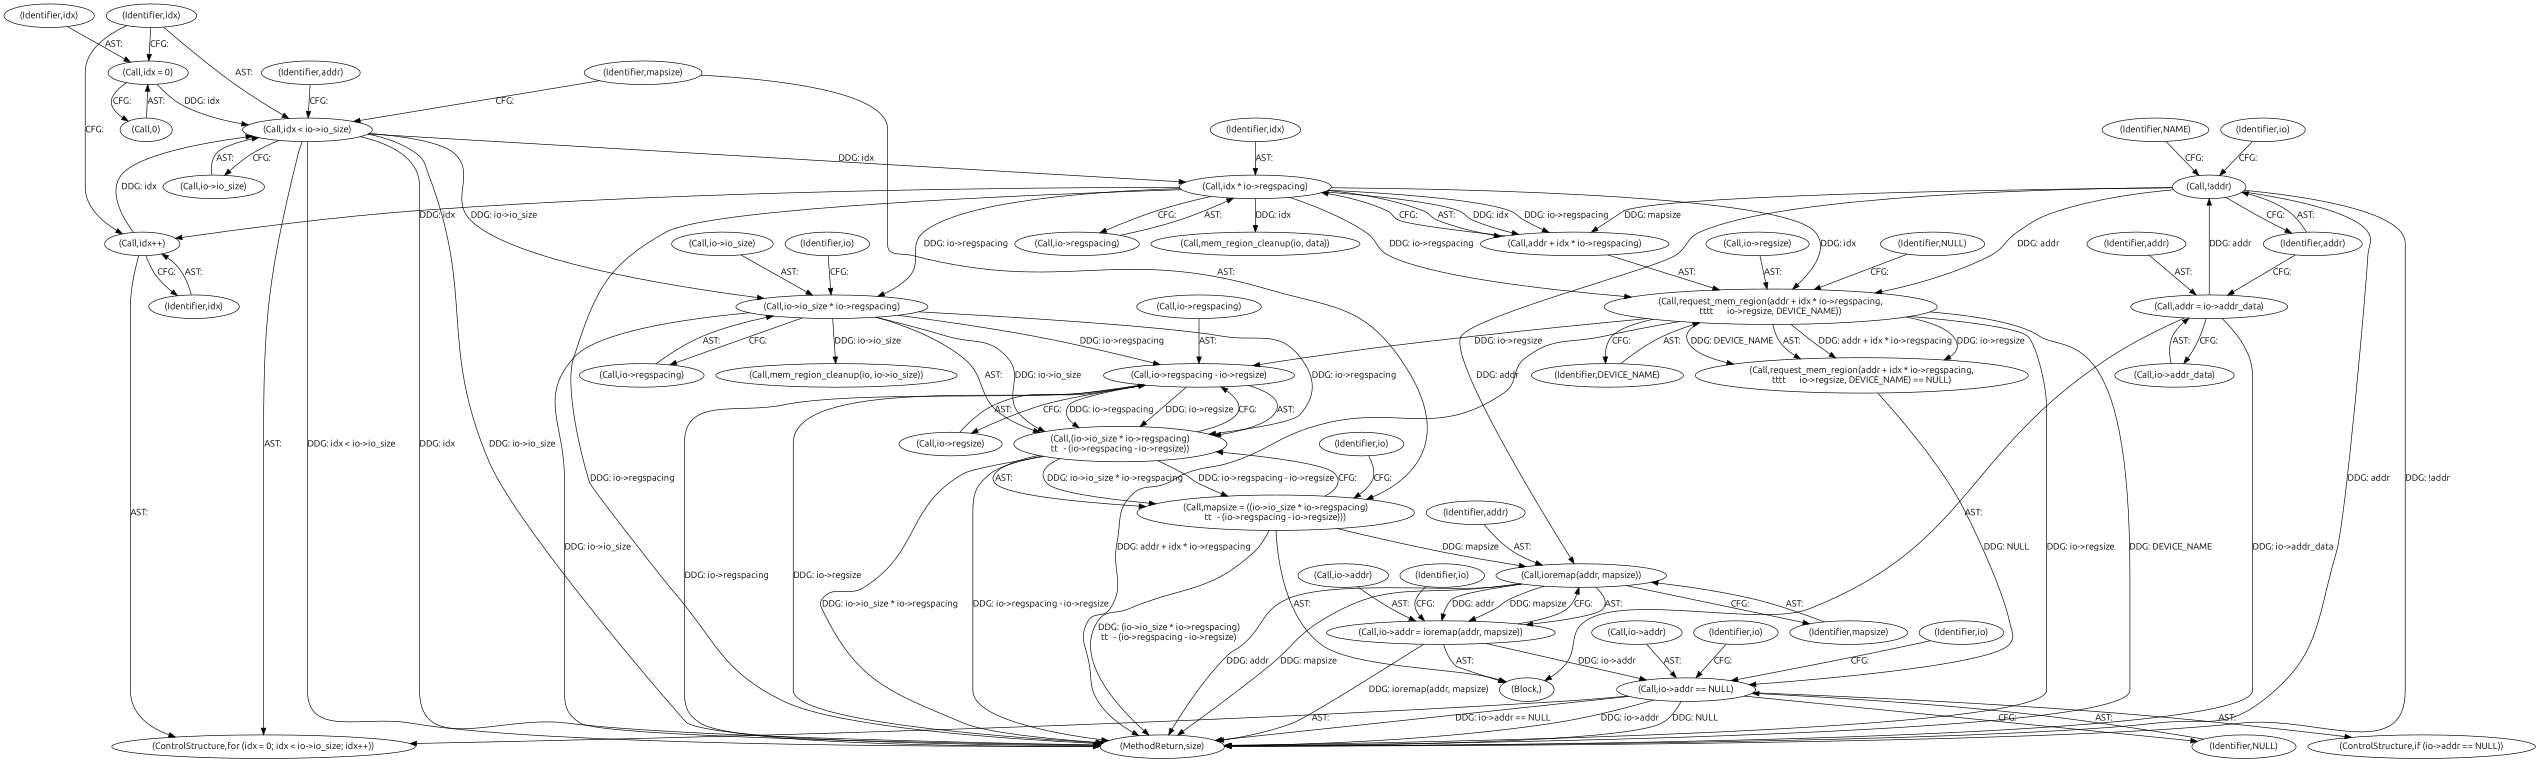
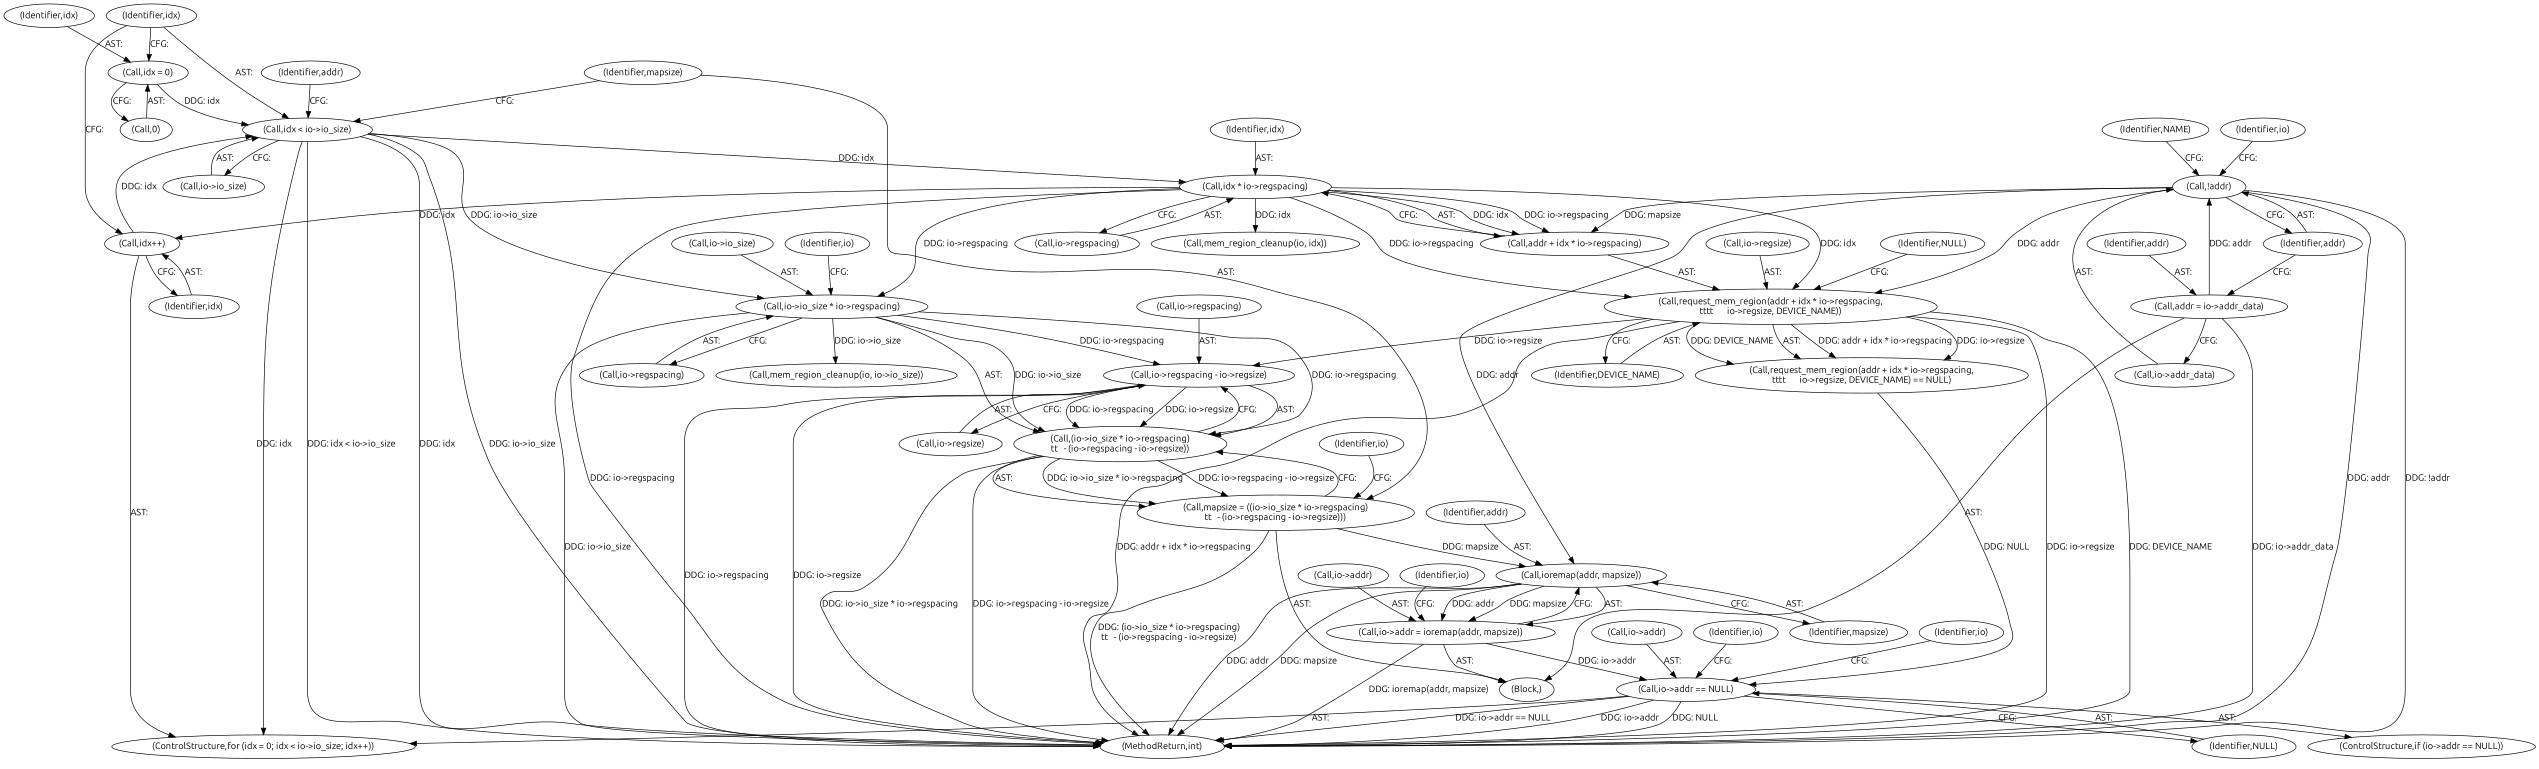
node "(Call,mem_region_cleanup(io, data))": label "(Call,mem_region_cleanup(io, data))" -> "(Call,mem_region_cleanup(io, idx))"
edge "(Call,io->addr_data)" -> "(Call,addr = io->addr_data)": now "(Call,io->addr_data)" -> "(Call,!addr)"
edge "(Call,idx < io->io_size)" -> "(ControlStructure,for (idx = 0; idx < io->io_size; idx++))": label "AST: " -> "DDG: idx"
node "(MethodReturn,size)": label "(MethodReturn,size)" -> "(MethodReturn,int)"
